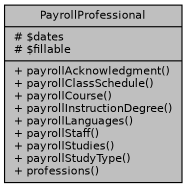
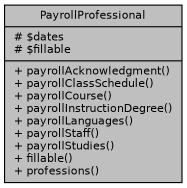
node "PayrollProfessional": text "+ payrollStudyType()" -> "+ fillable()"
